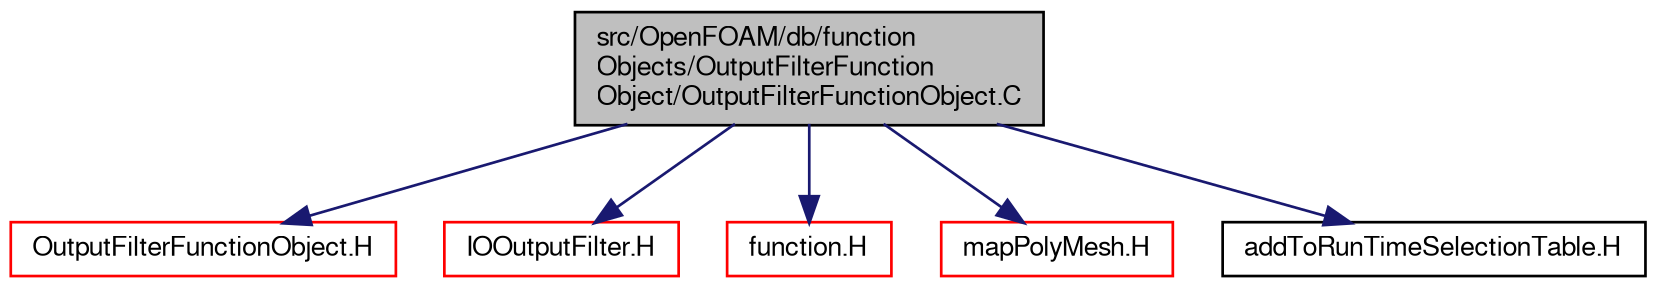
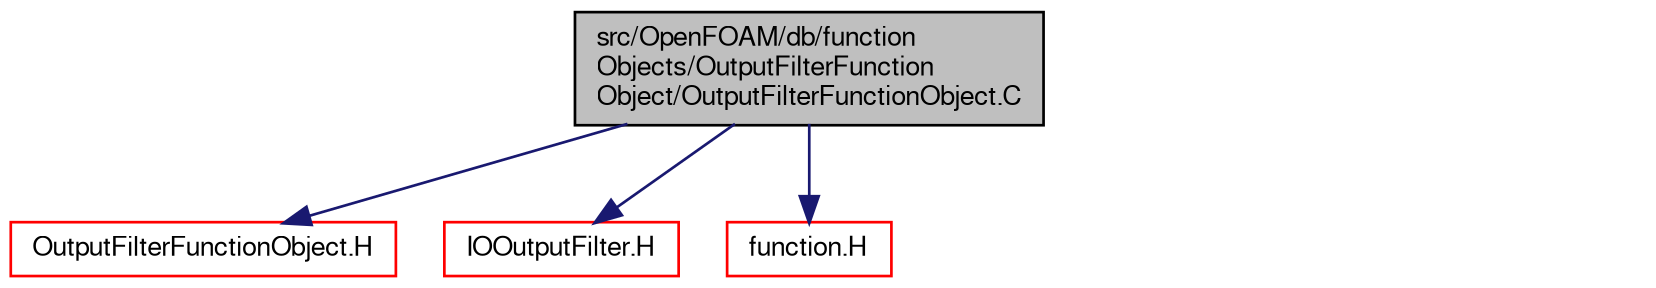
node "mapPolyMesh.H": removed
node "addToRunTimeSelectionTable.H": removed
